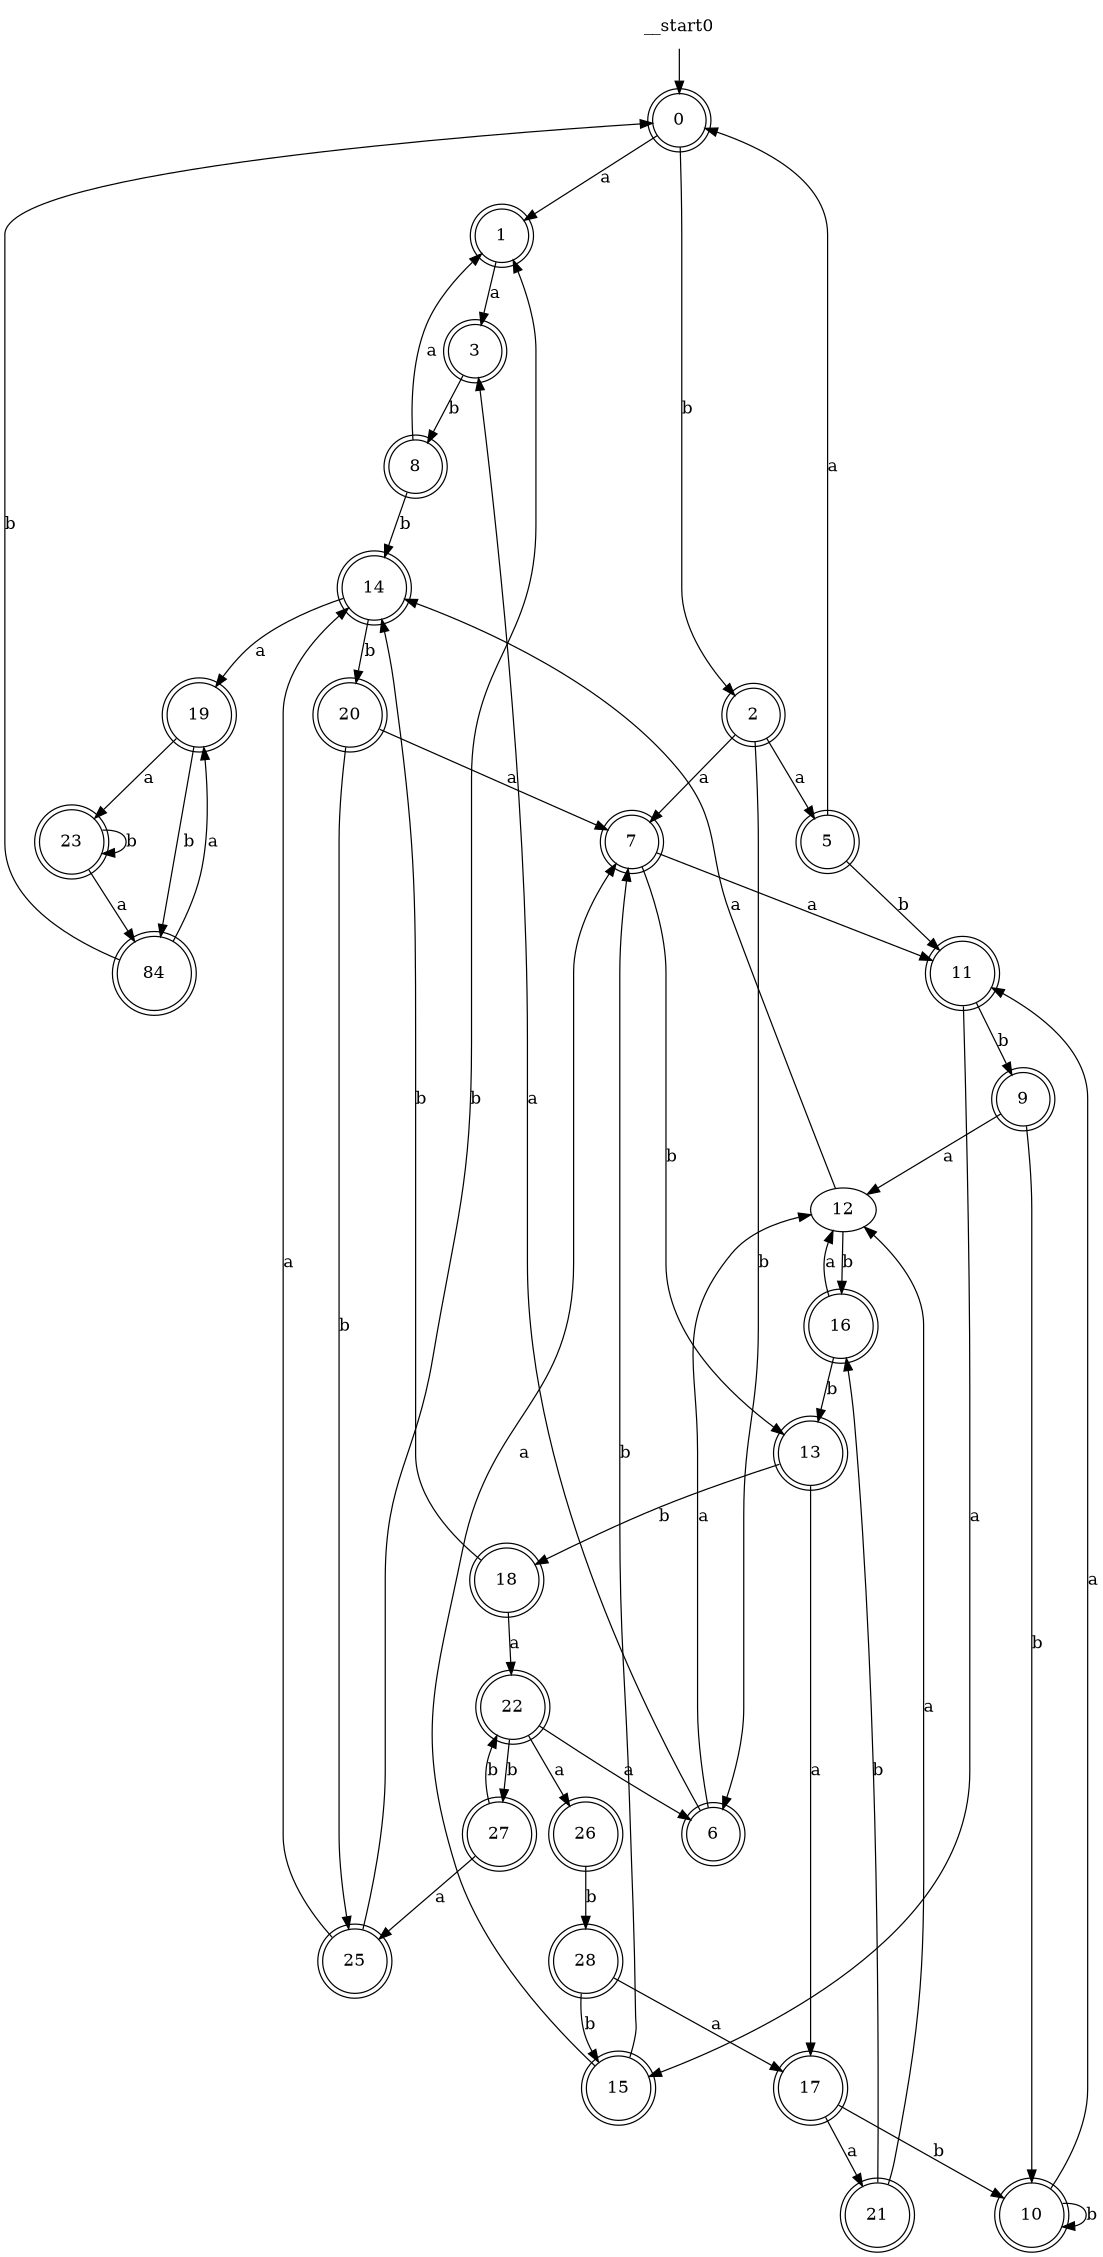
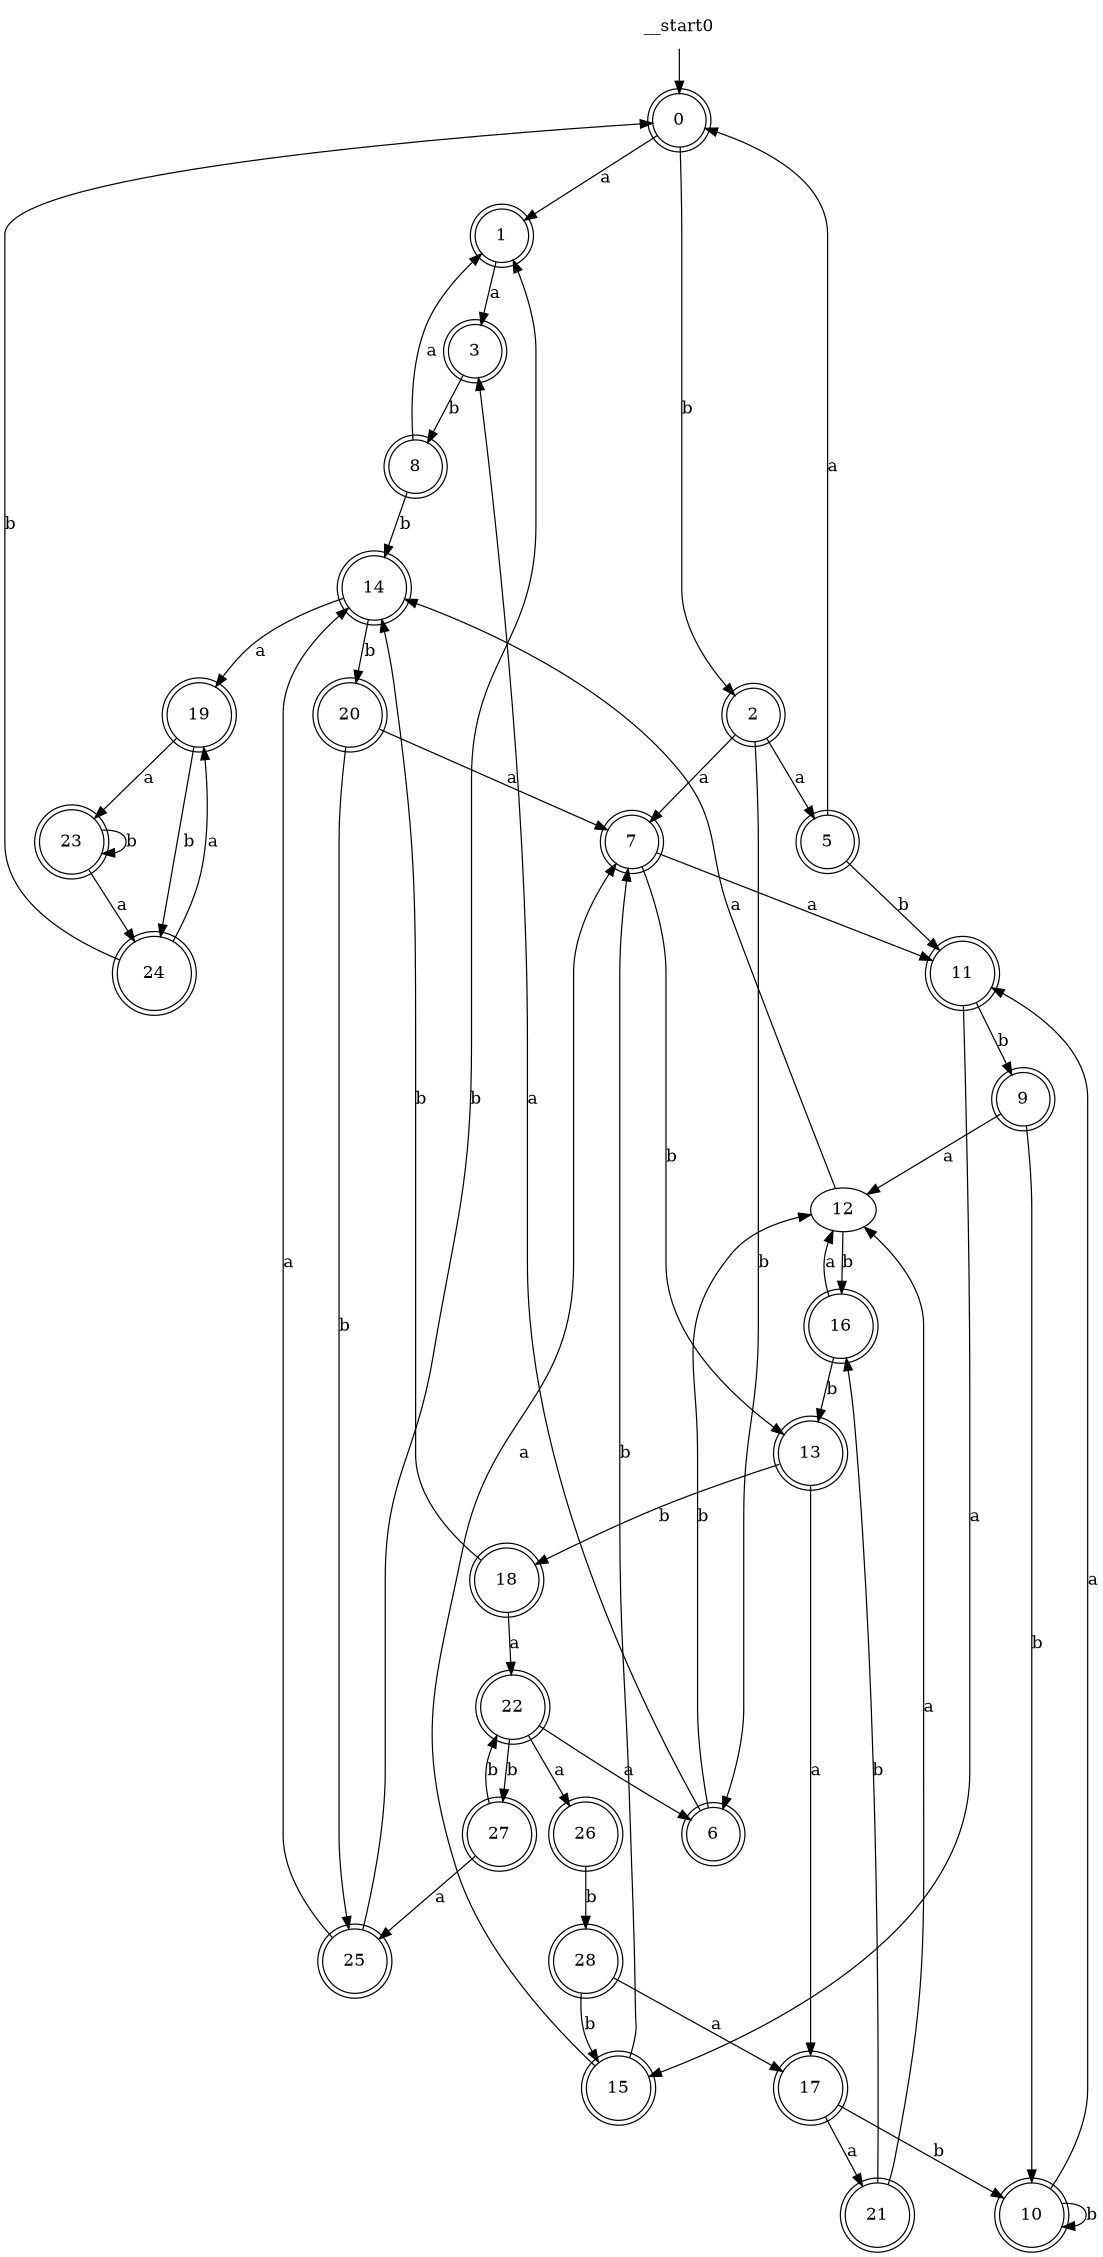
node "84": label "84" -> "24"
edge "6" -> "12": label "a" -> "b"
